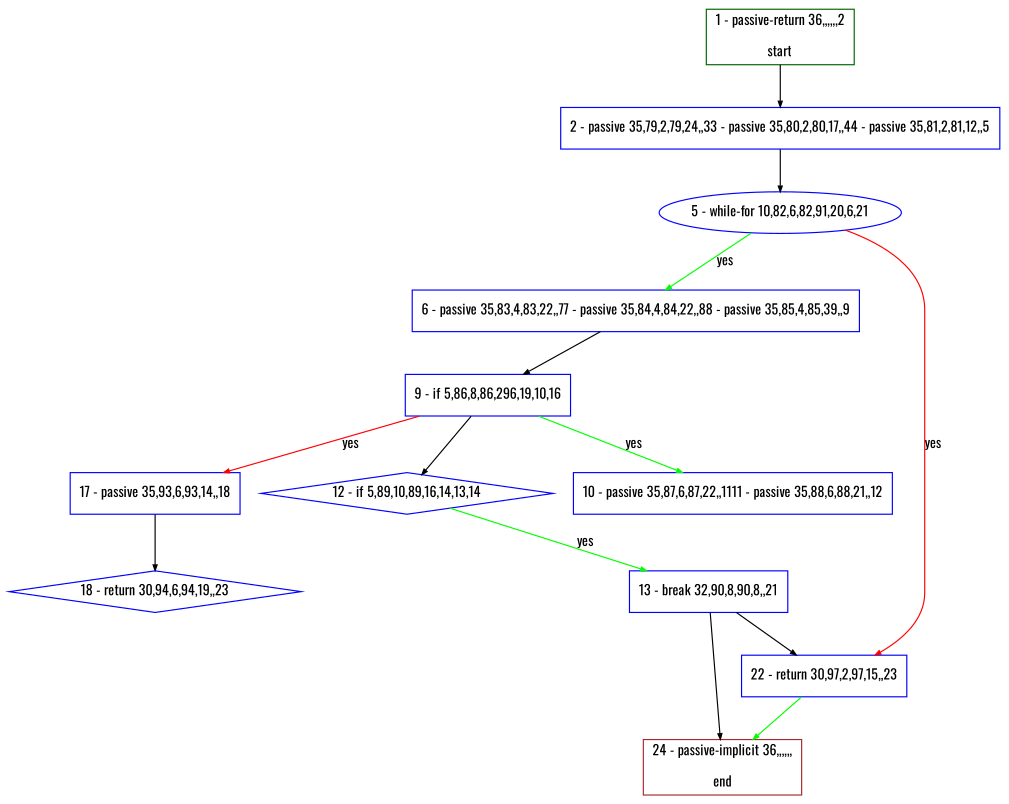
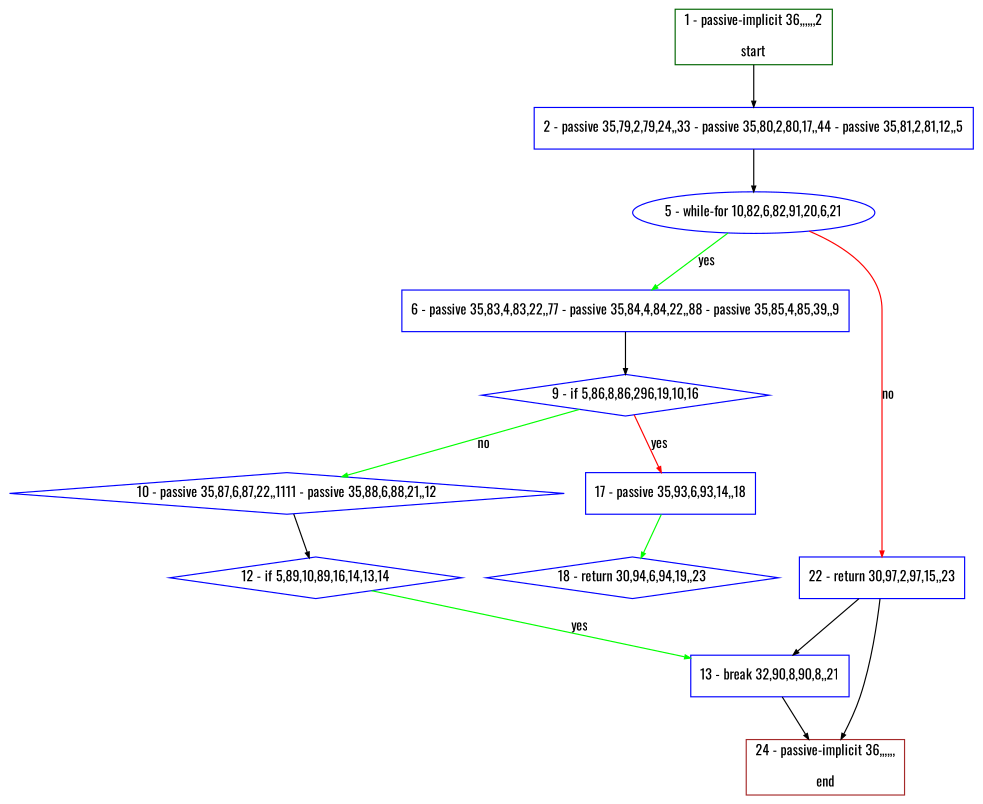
node "1 - passive-return 36,,,,,,2 start": label "1 - passive-return 36,,,,,,2 start" -> "1 - passive-implicit 36,,,,,,2 start"
node "9 - if 5,86,8,86,296,19,10,16": shape box -> diamond
edge "9 - if 5,86,8,86,296,19,10,16" -> "12 - if 5,89,10,89,16,14,13,14": now "10 - passive 35,87,6,87,22,,1111 - passive 35,88,6,88,21,,12" -> "12 - if 5,89,10,89,16,14,13,14"
edge "9 - if 5,86,8,86,296,19,10,16" -> "10 - passive 35,87,6,87,22,,1111 - passive 35,88,6,88,21,,12": label "yes" -> "no"
edge "5 - while-for 10,82,6,82,91,20,6,21" -> "22 - return 30,97,2,97,15,,23": label "yes" -> "no"
node "10 - passive 35,87,6,87,22,,1111 - passive 35,88,6,88,21,,12": shape box -> diamond
edge "17 - passive 35,93,6,93,14,,18" -> "18 - return 30,94,6,94,19,,23": color #000000 -> #00ff00
edge "13 - break 32,90,8,90,8,,21" -> "22 - return 30,97,2,97,15,,23": reversed
edge "22 - return 30,97,2,97,15,,23" -> "24 - passive-implicit 36,,,,,, end": color #00ff00 -> #000000
